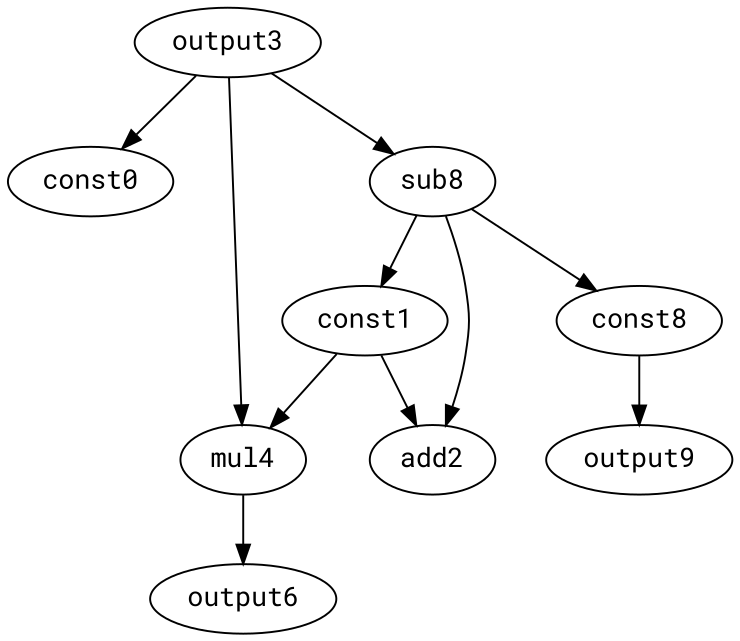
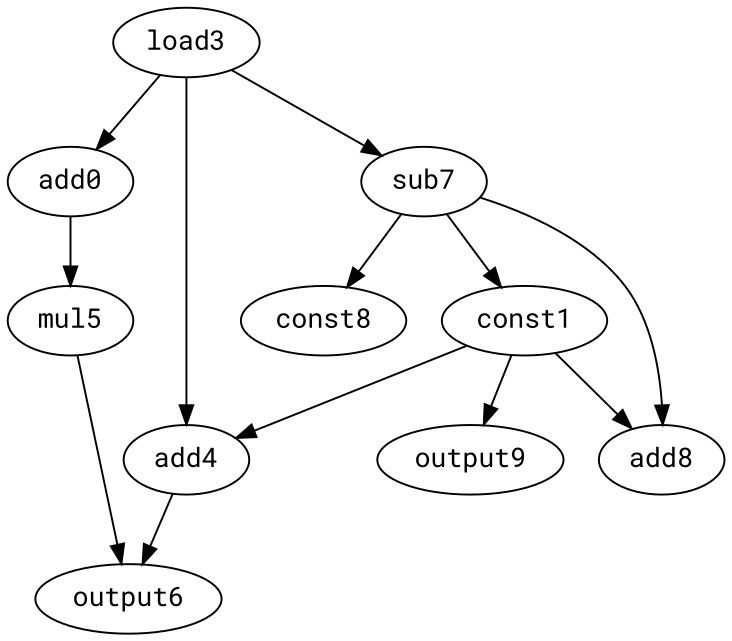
node "output3": label "output3" -> "load3"
node "const0": label "const0" -> "add0"
node "sub8": label "sub8" -> "sub7"
node "mul5": added
edge "const8" -> "output9": now "const1" -> "output9"
node "mul4": label "mul4" -> "add4"
node "add2": label "add2" -> "add8"
